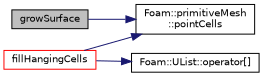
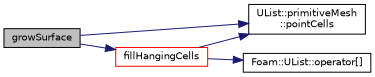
node "Foam::primitiveMesh ::pointCells": label "Foam::primitiveMesh ::pointCells" -> "UList::primitiveMesh ::pointCells"
edge "growSurface" -> "fillHangingCells": added
